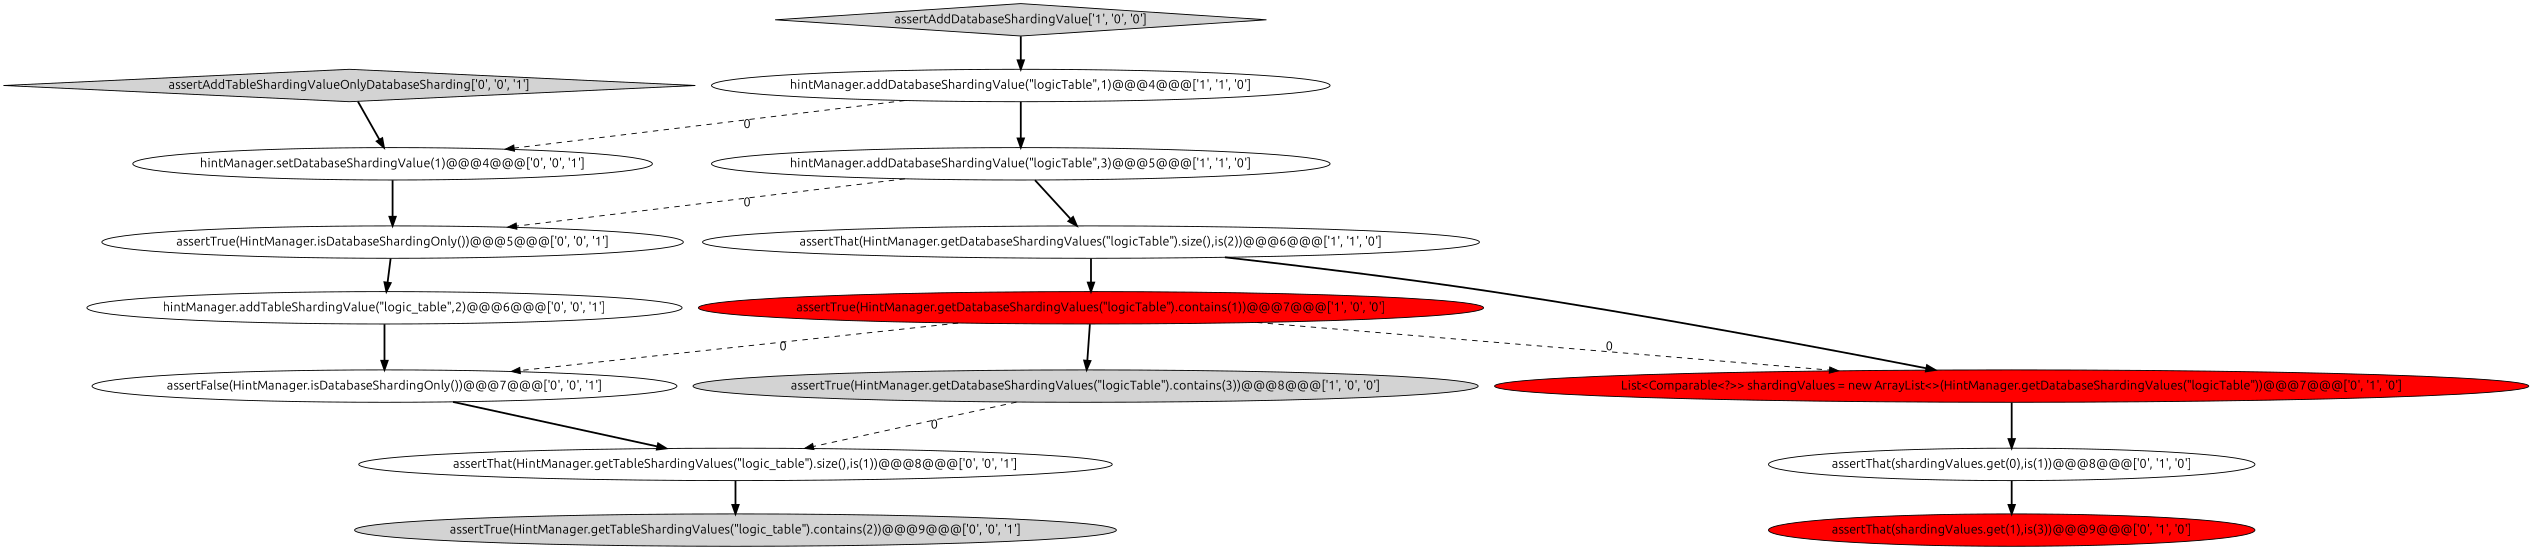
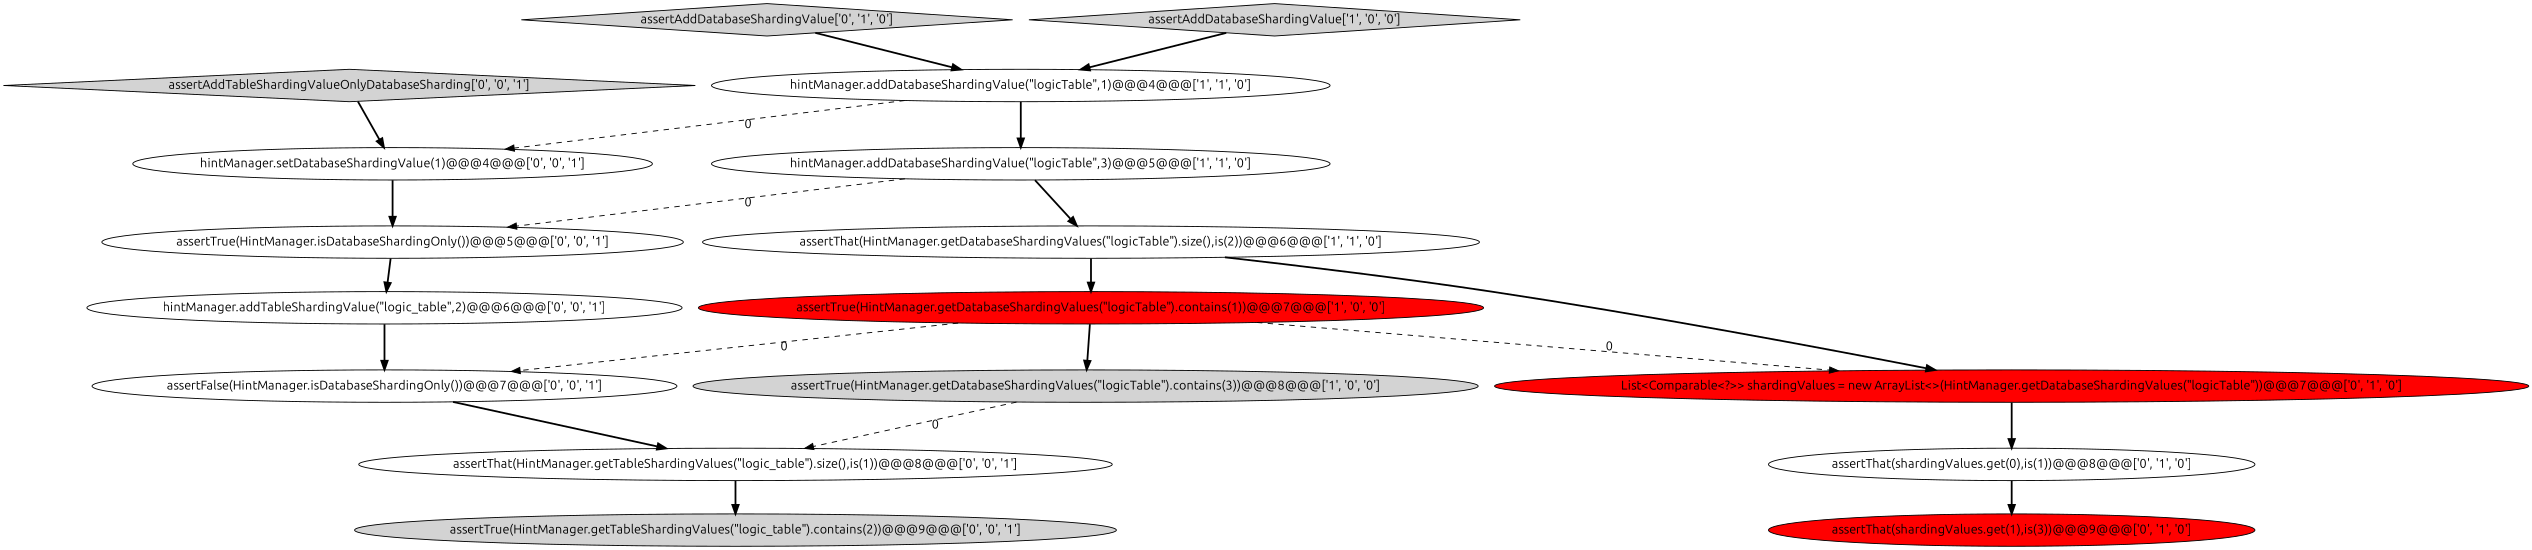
node "assertAddDatabaseShardingValue['0', '1', '0']": added
